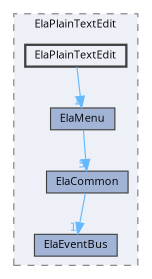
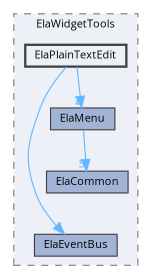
cluster "ElaPlainTextEdit": label "ElaPlainTextEdit" -> "ElaWidgetTools"
edge "ElaCommon" -> "ElaEventBus": now "ElaPlainTextEdit" -> "ElaEventBus"
